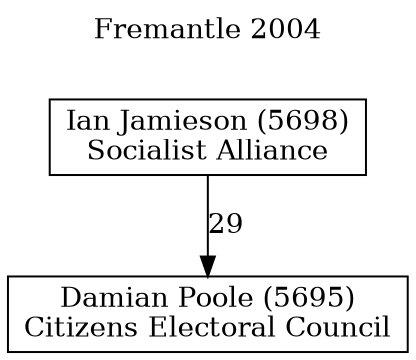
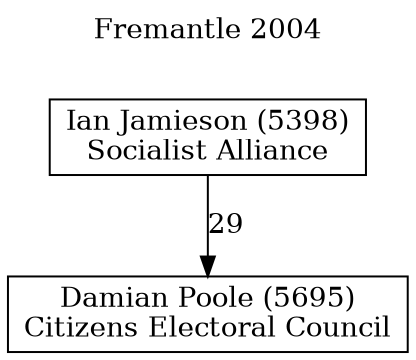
node "Ian Jamieson (5698) Socialist Alliance": label "Ian Jamieson (5698) Socialist Alliance" -> "Ian Jamieson (5398) Socialist Alliance"
